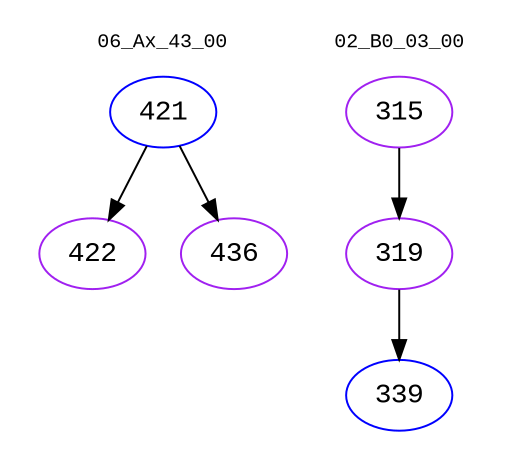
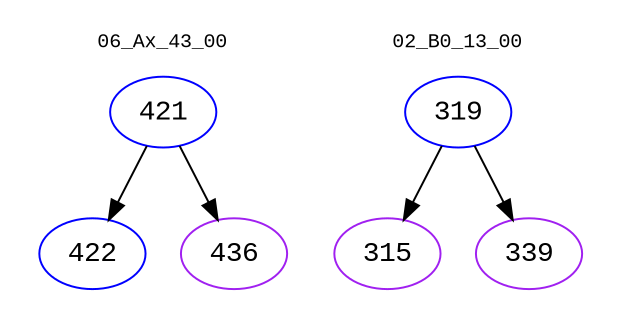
cluster "02_B0_03_00": label "02_B0_03_00" -> "02_B0_13_00"
edge "315" -> "319": reversed
node "422": color purple -> blue
node "319": color purple -> blue
node "339": color blue -> purple
